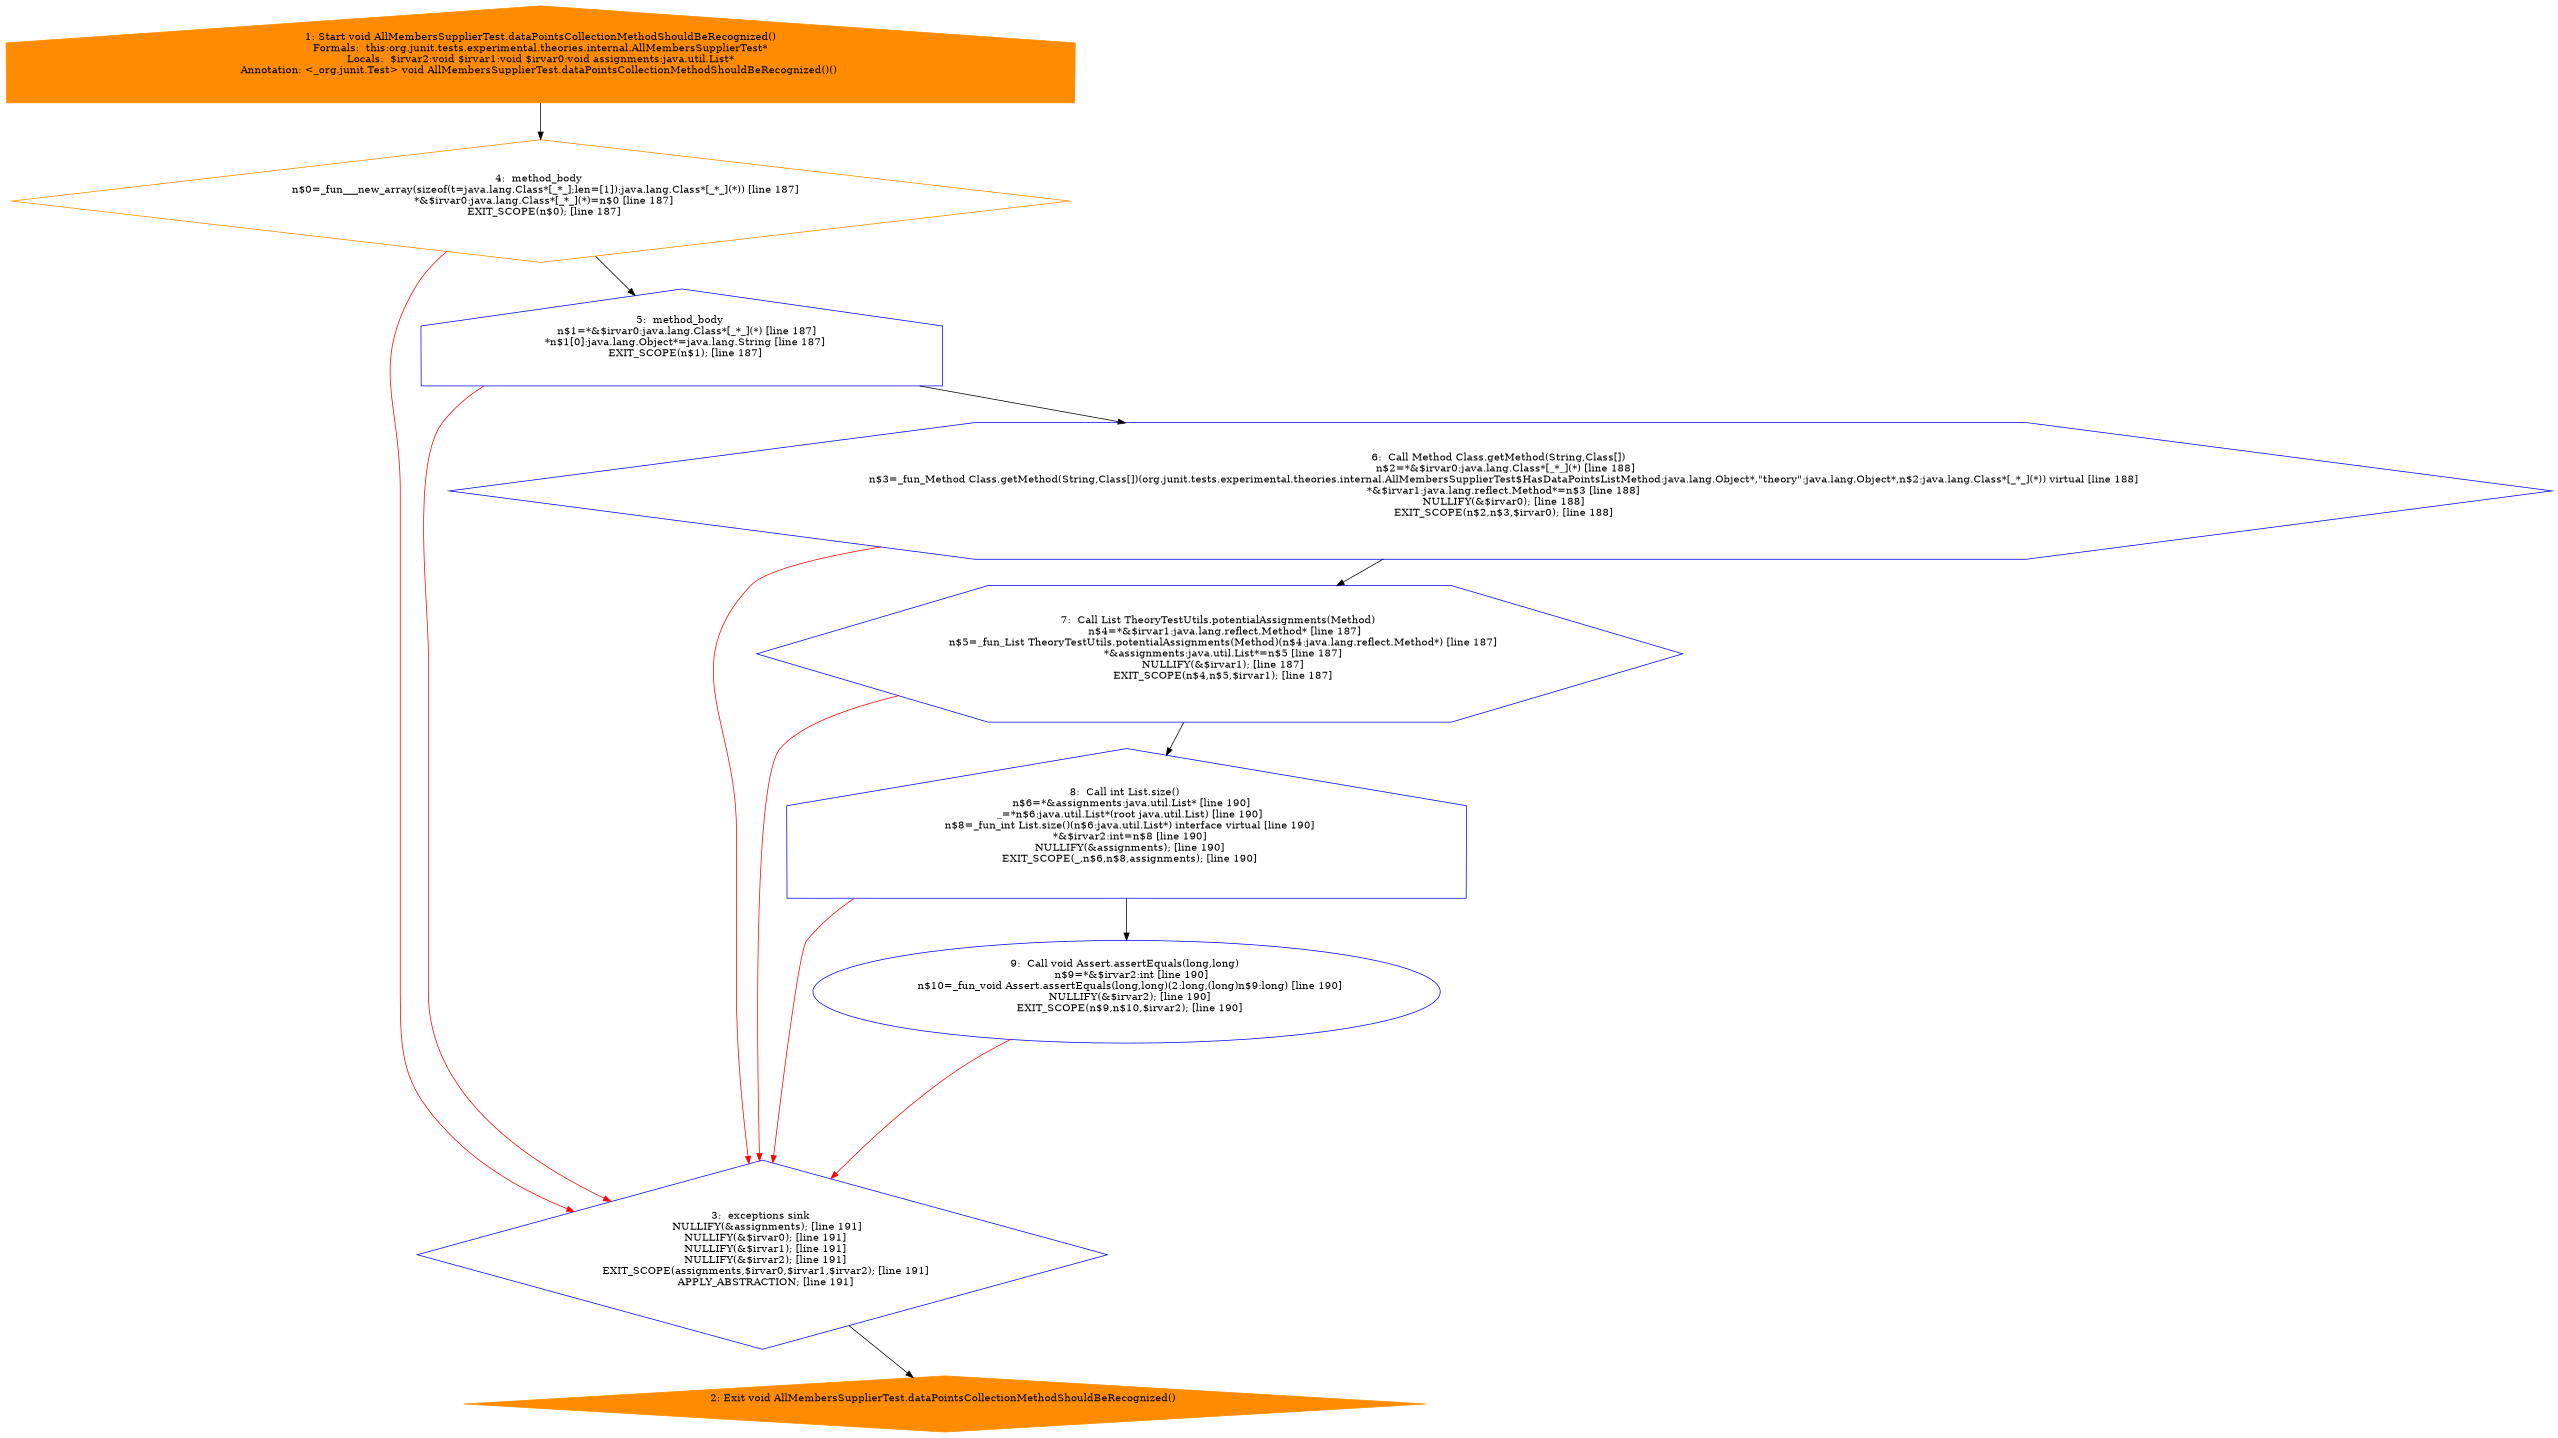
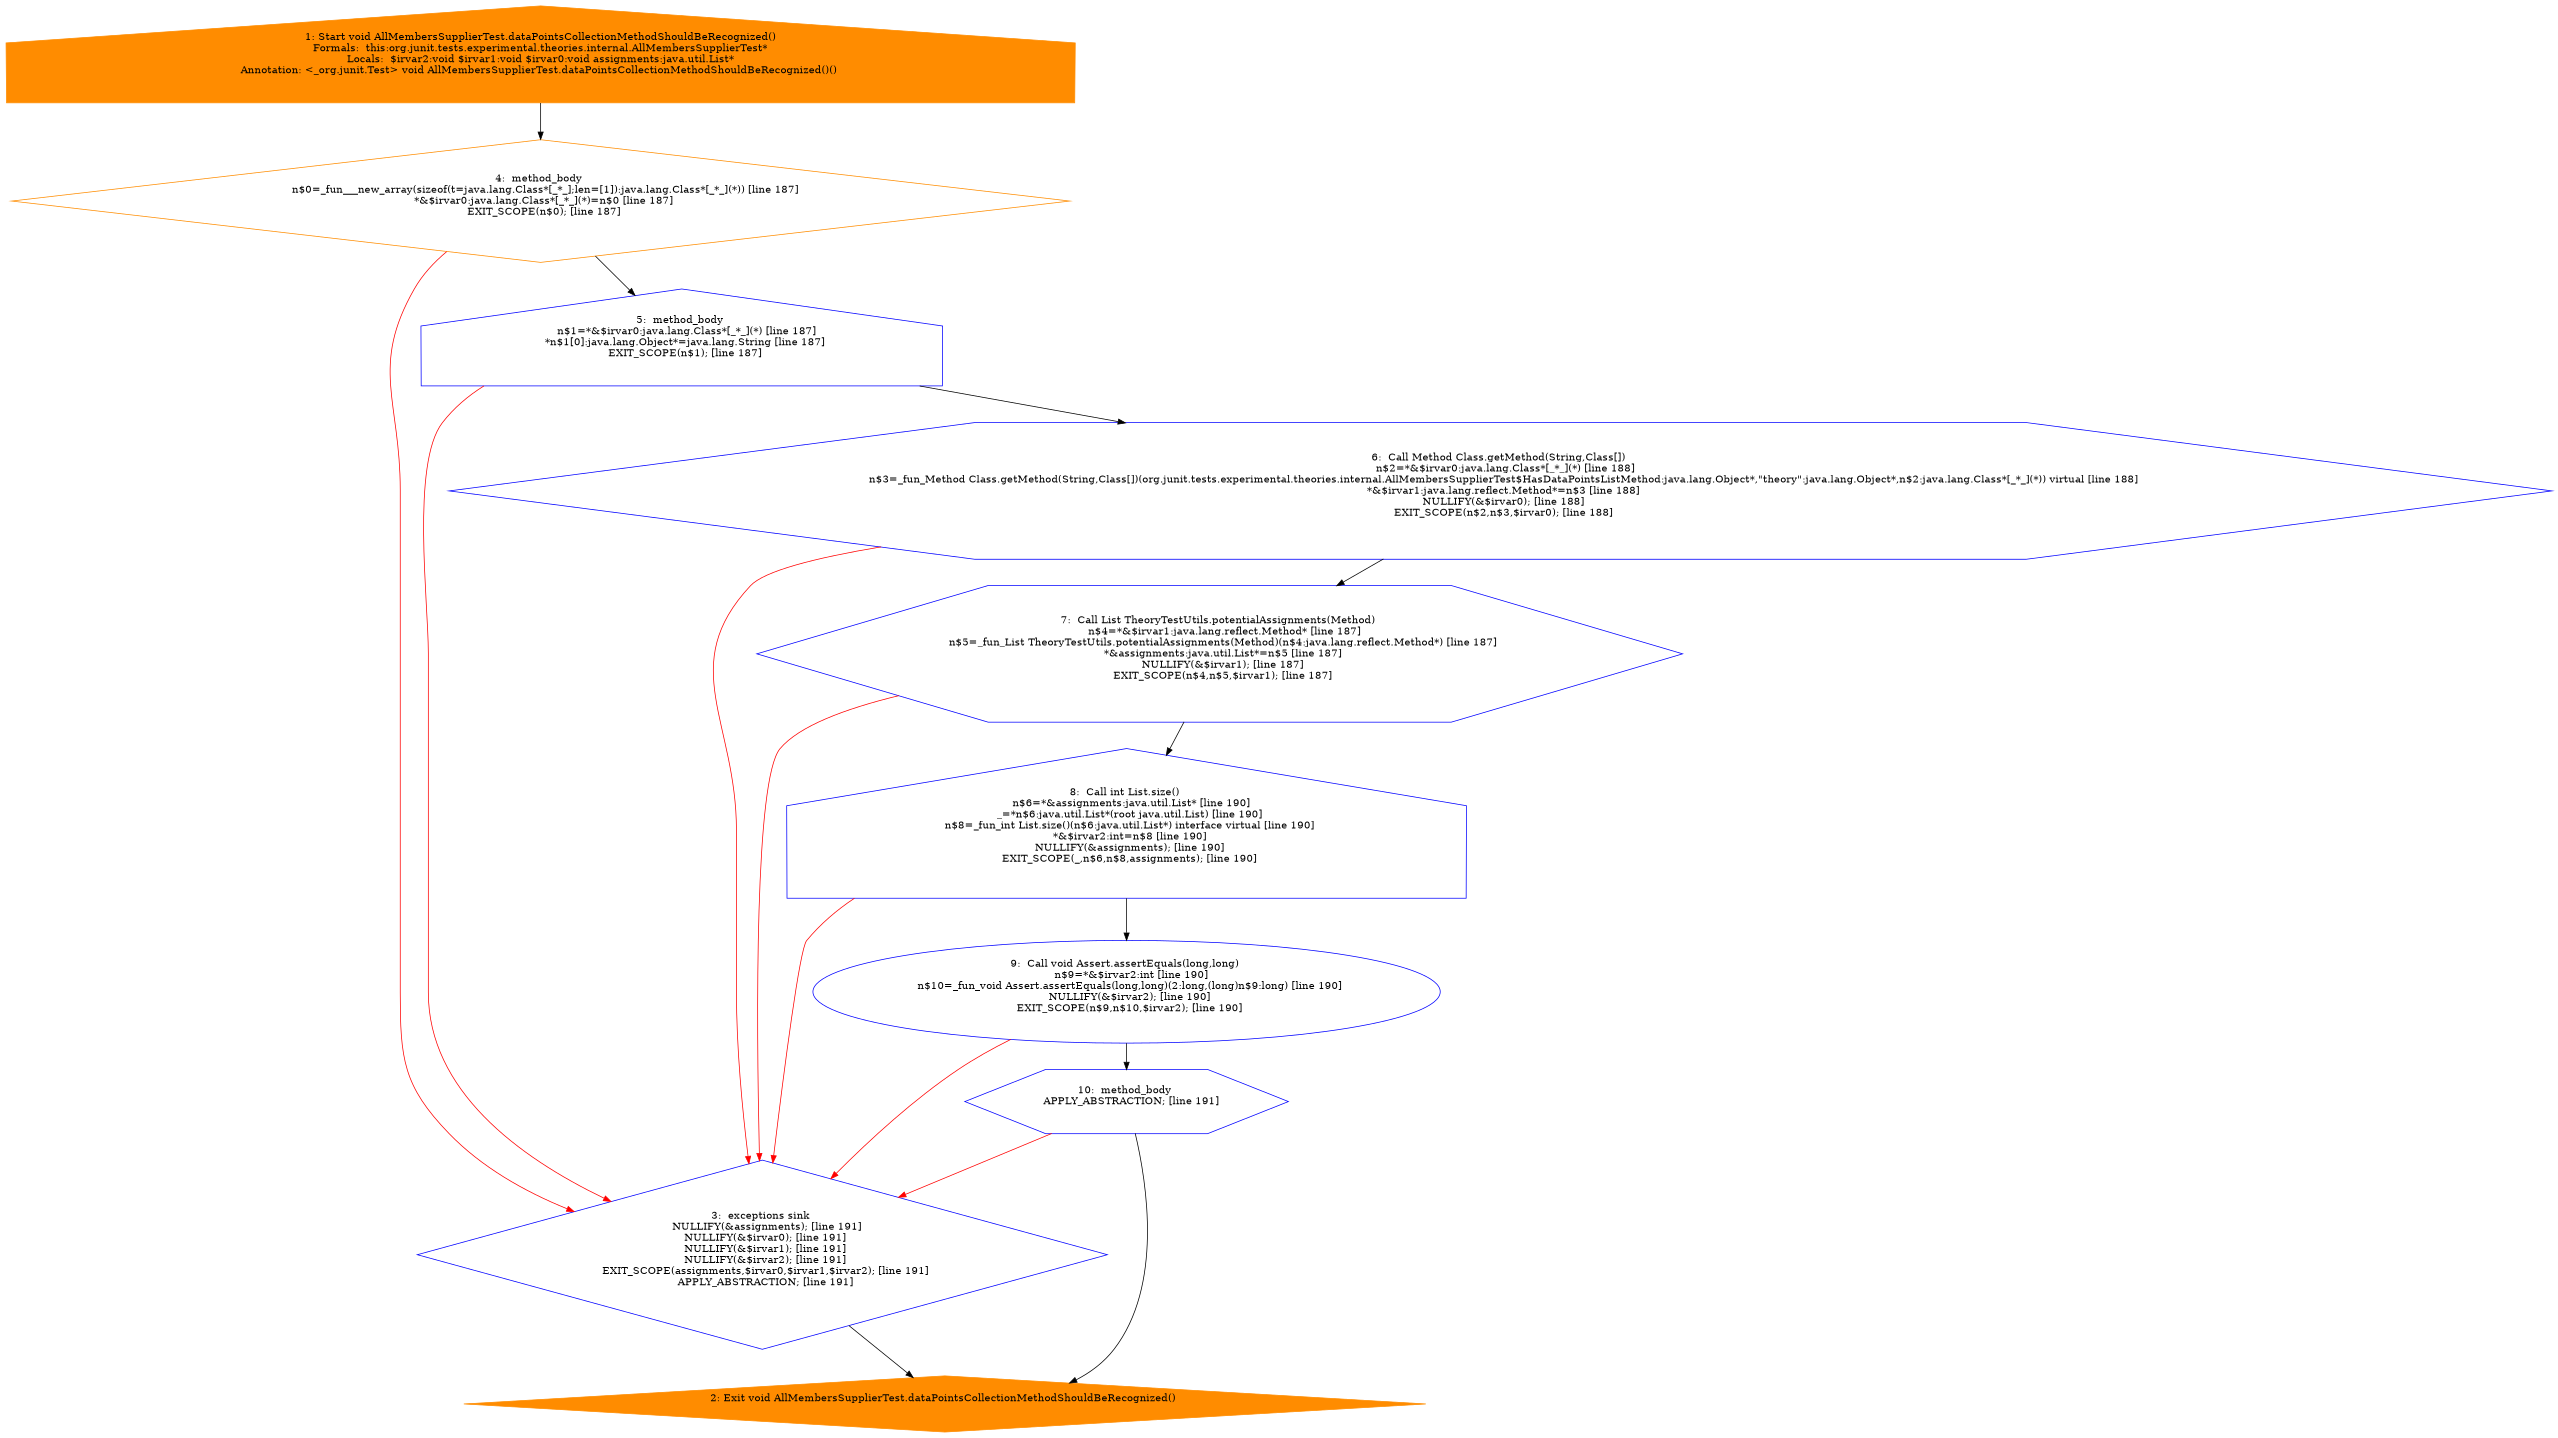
node "10:  method_body APPLY_ABSTRACTION; [line 191]": added
